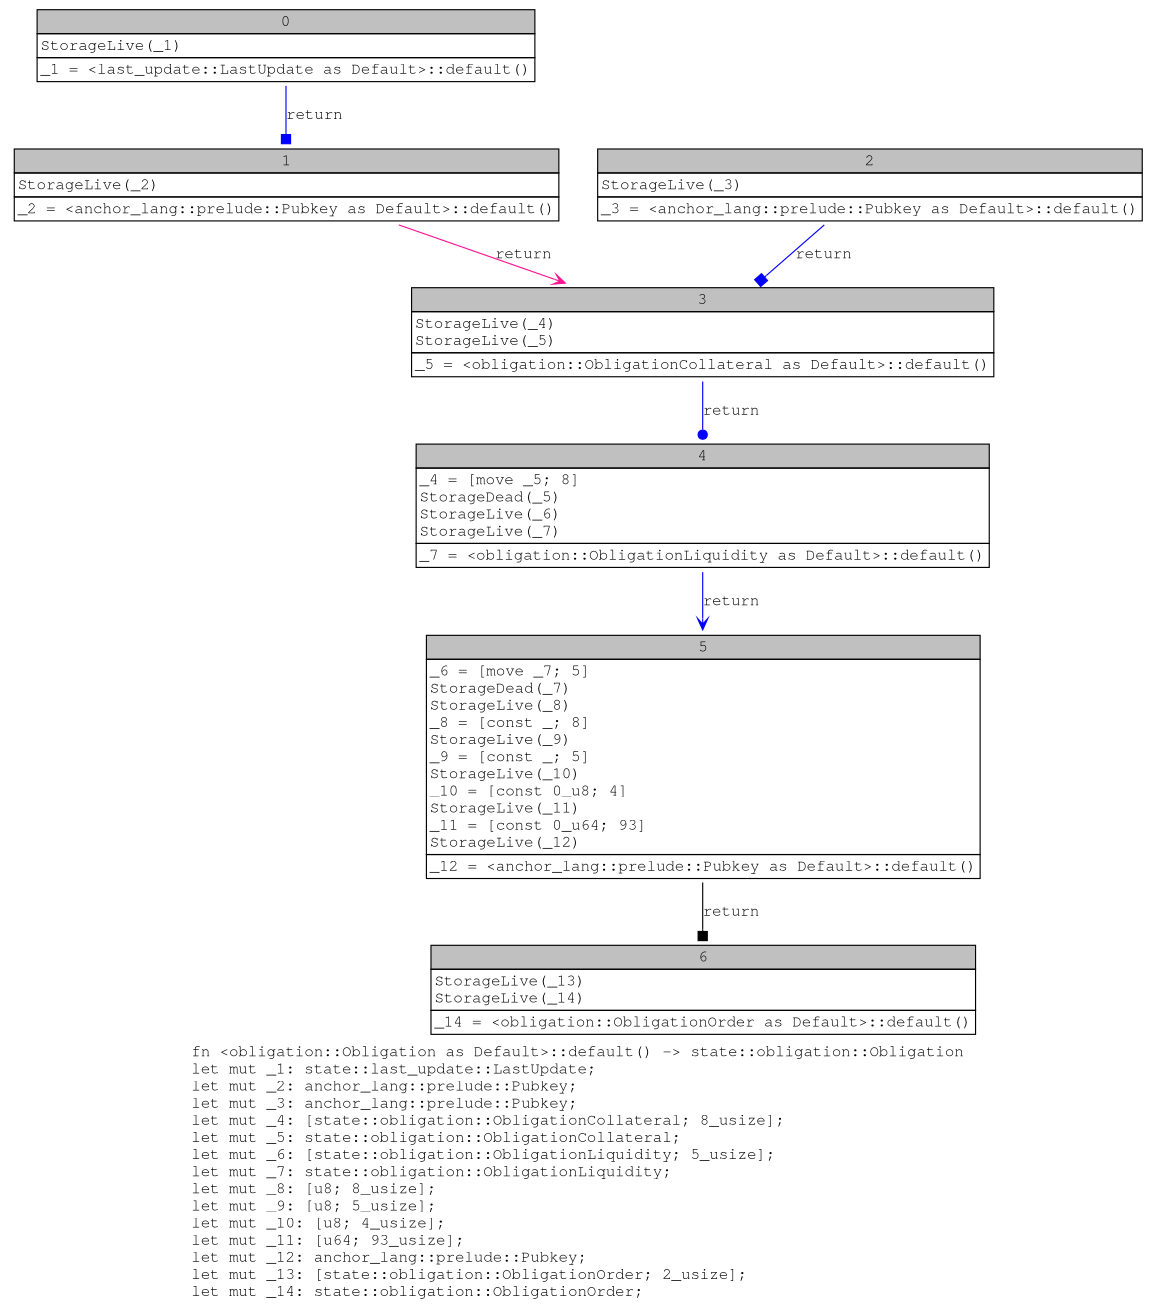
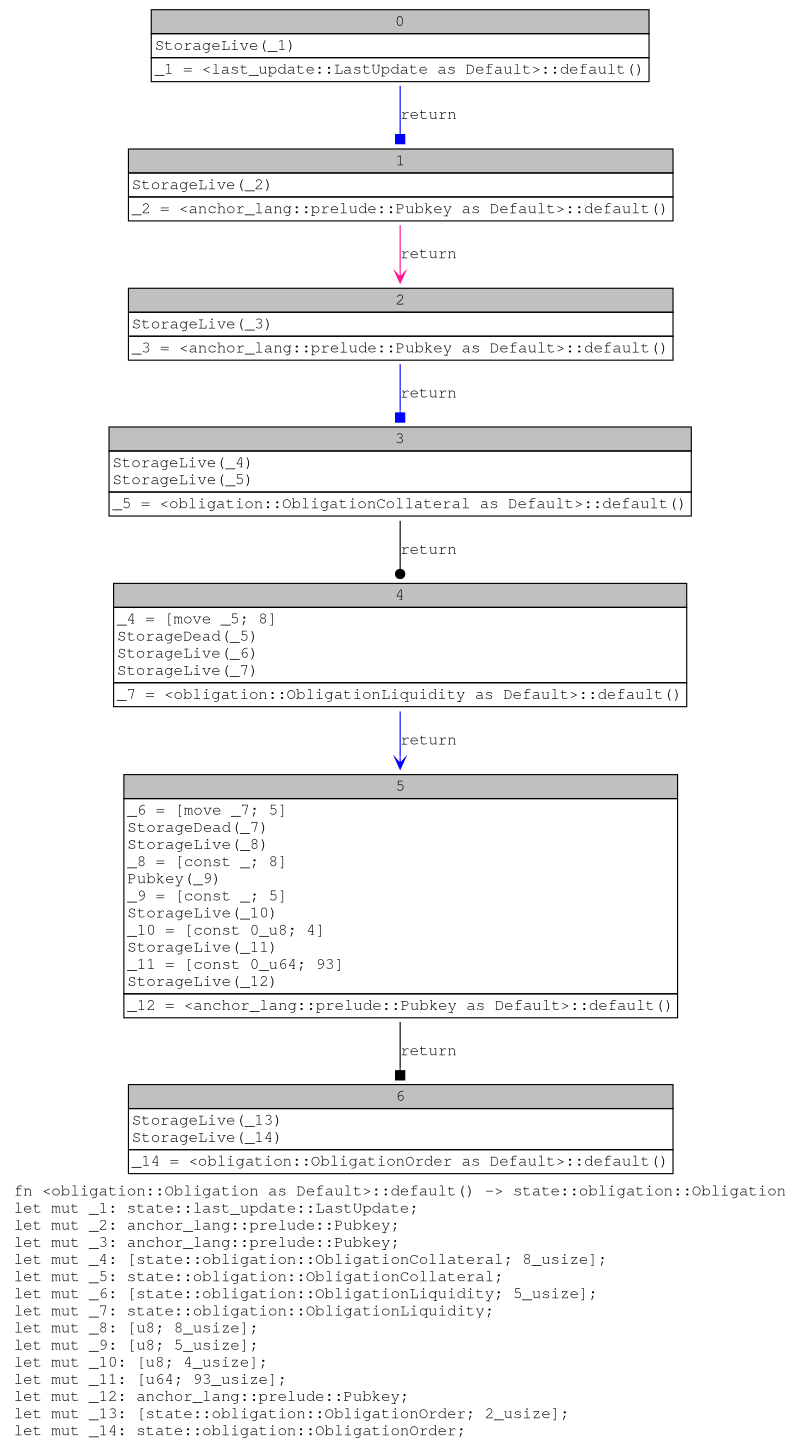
edge "1" -> "3": now "1" -> "2"
edge "3" -> "4": color blue -> black
node "5": text "StorageLive(_9)" -> "Pubkey(_9)"
